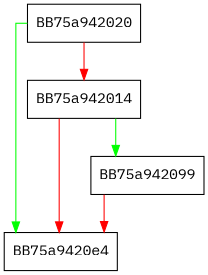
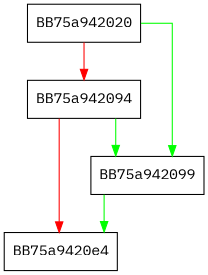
node "BB75a942014": label "BB75a942014" -> "BB75a942094"
edge "BB75a942020" -> "BB75a9420e4": now "BB75a942020" -> "BB75a942099"
edge "BB75a942099" -> "BB75a9420e4": color red -> green
